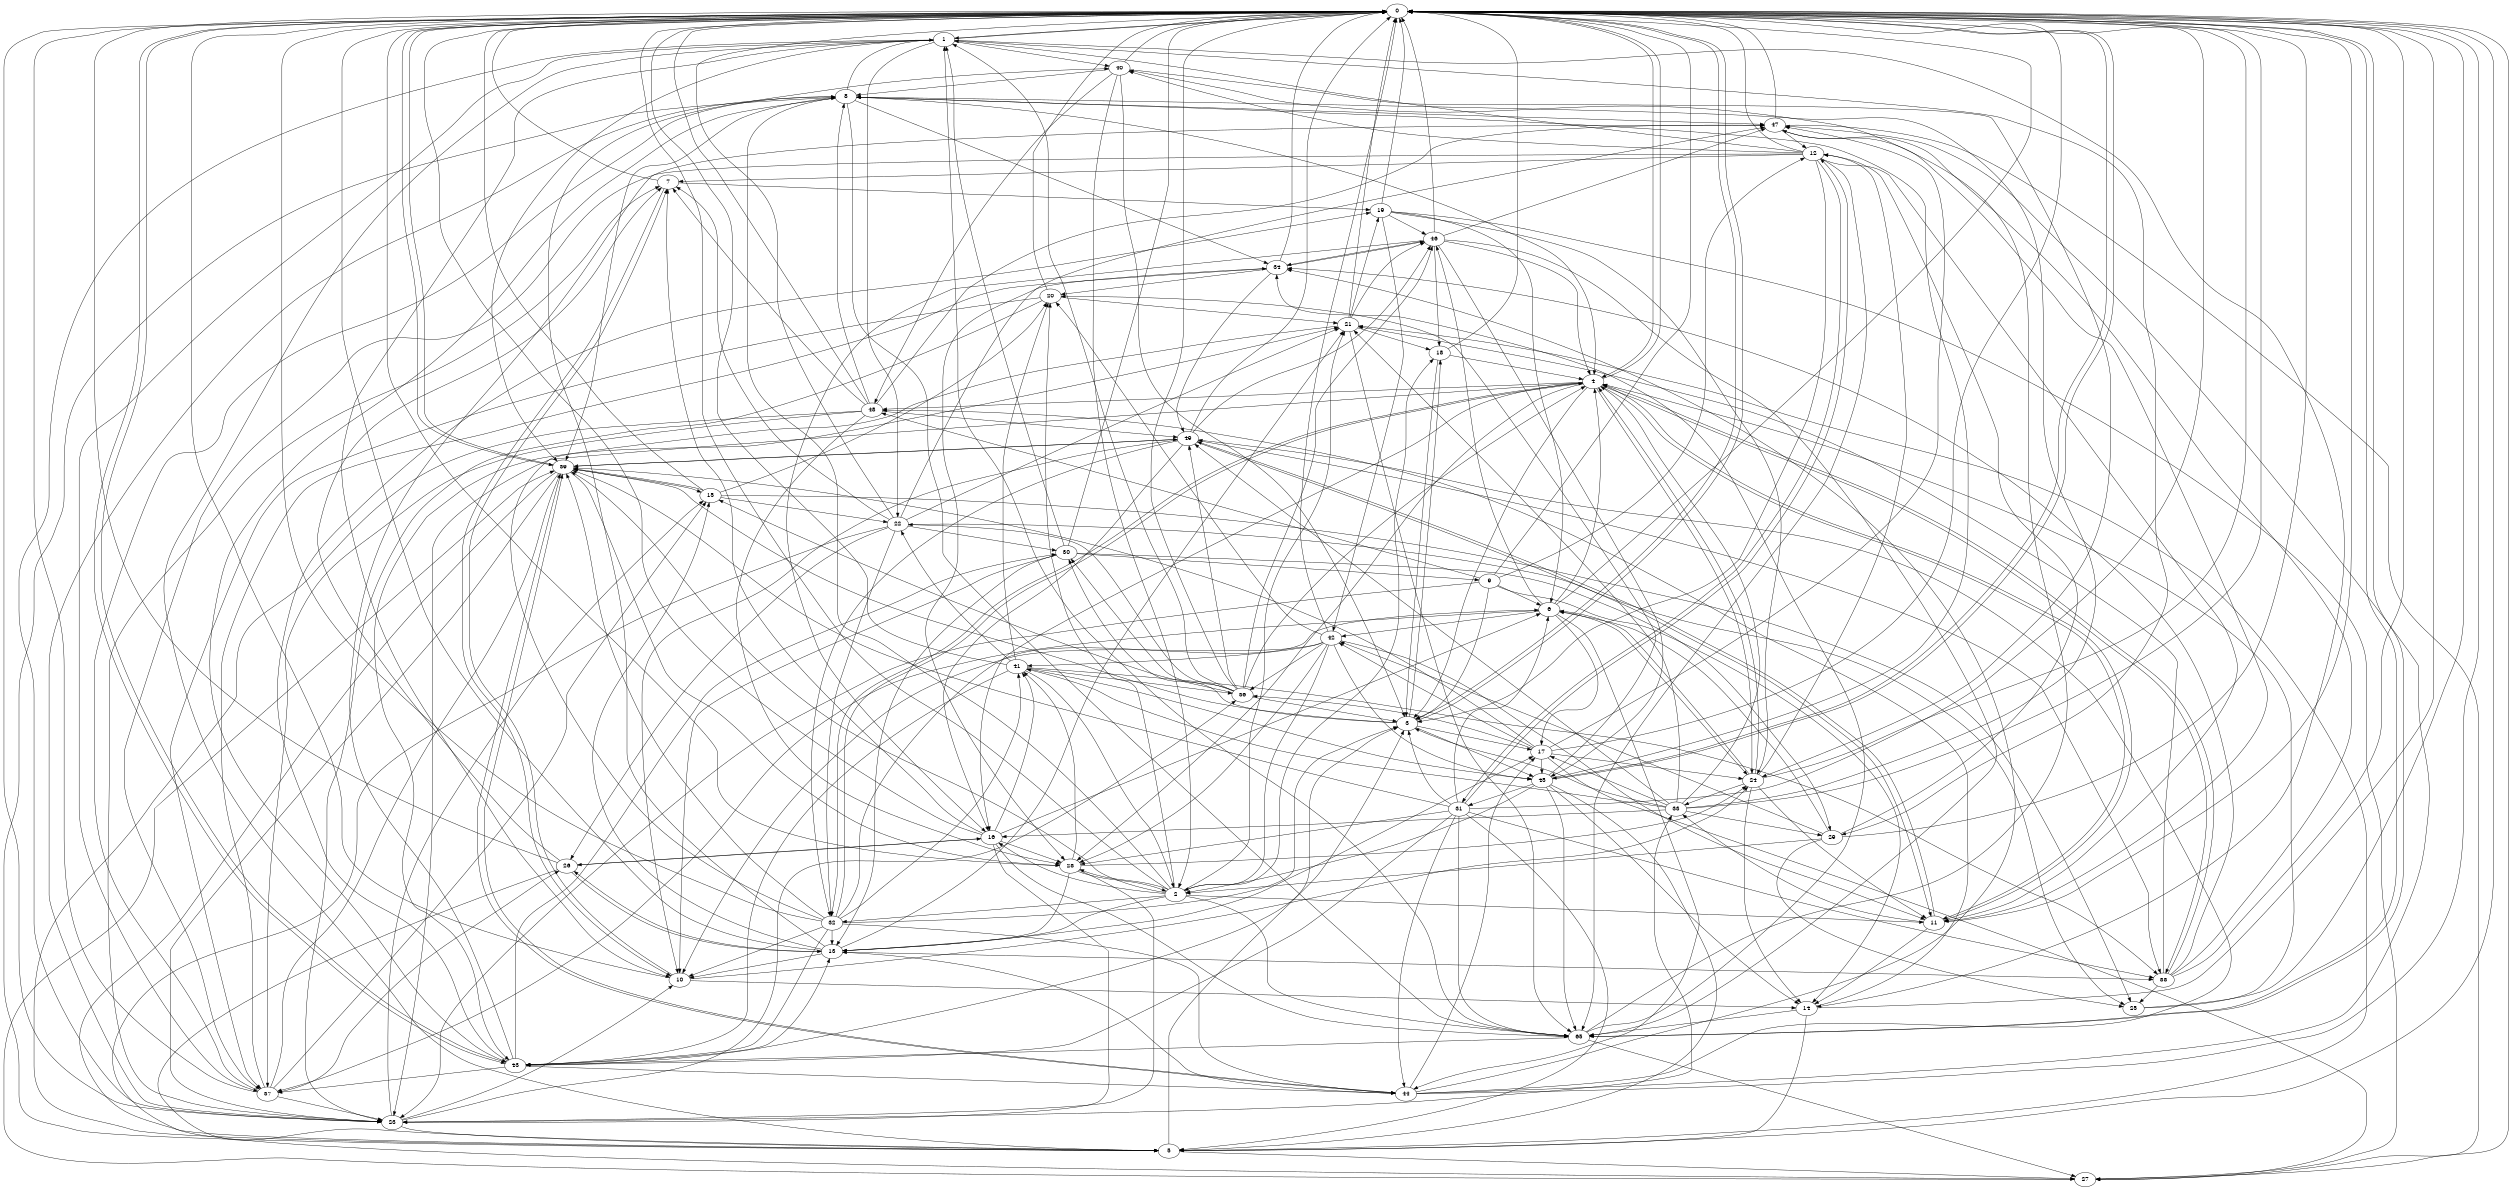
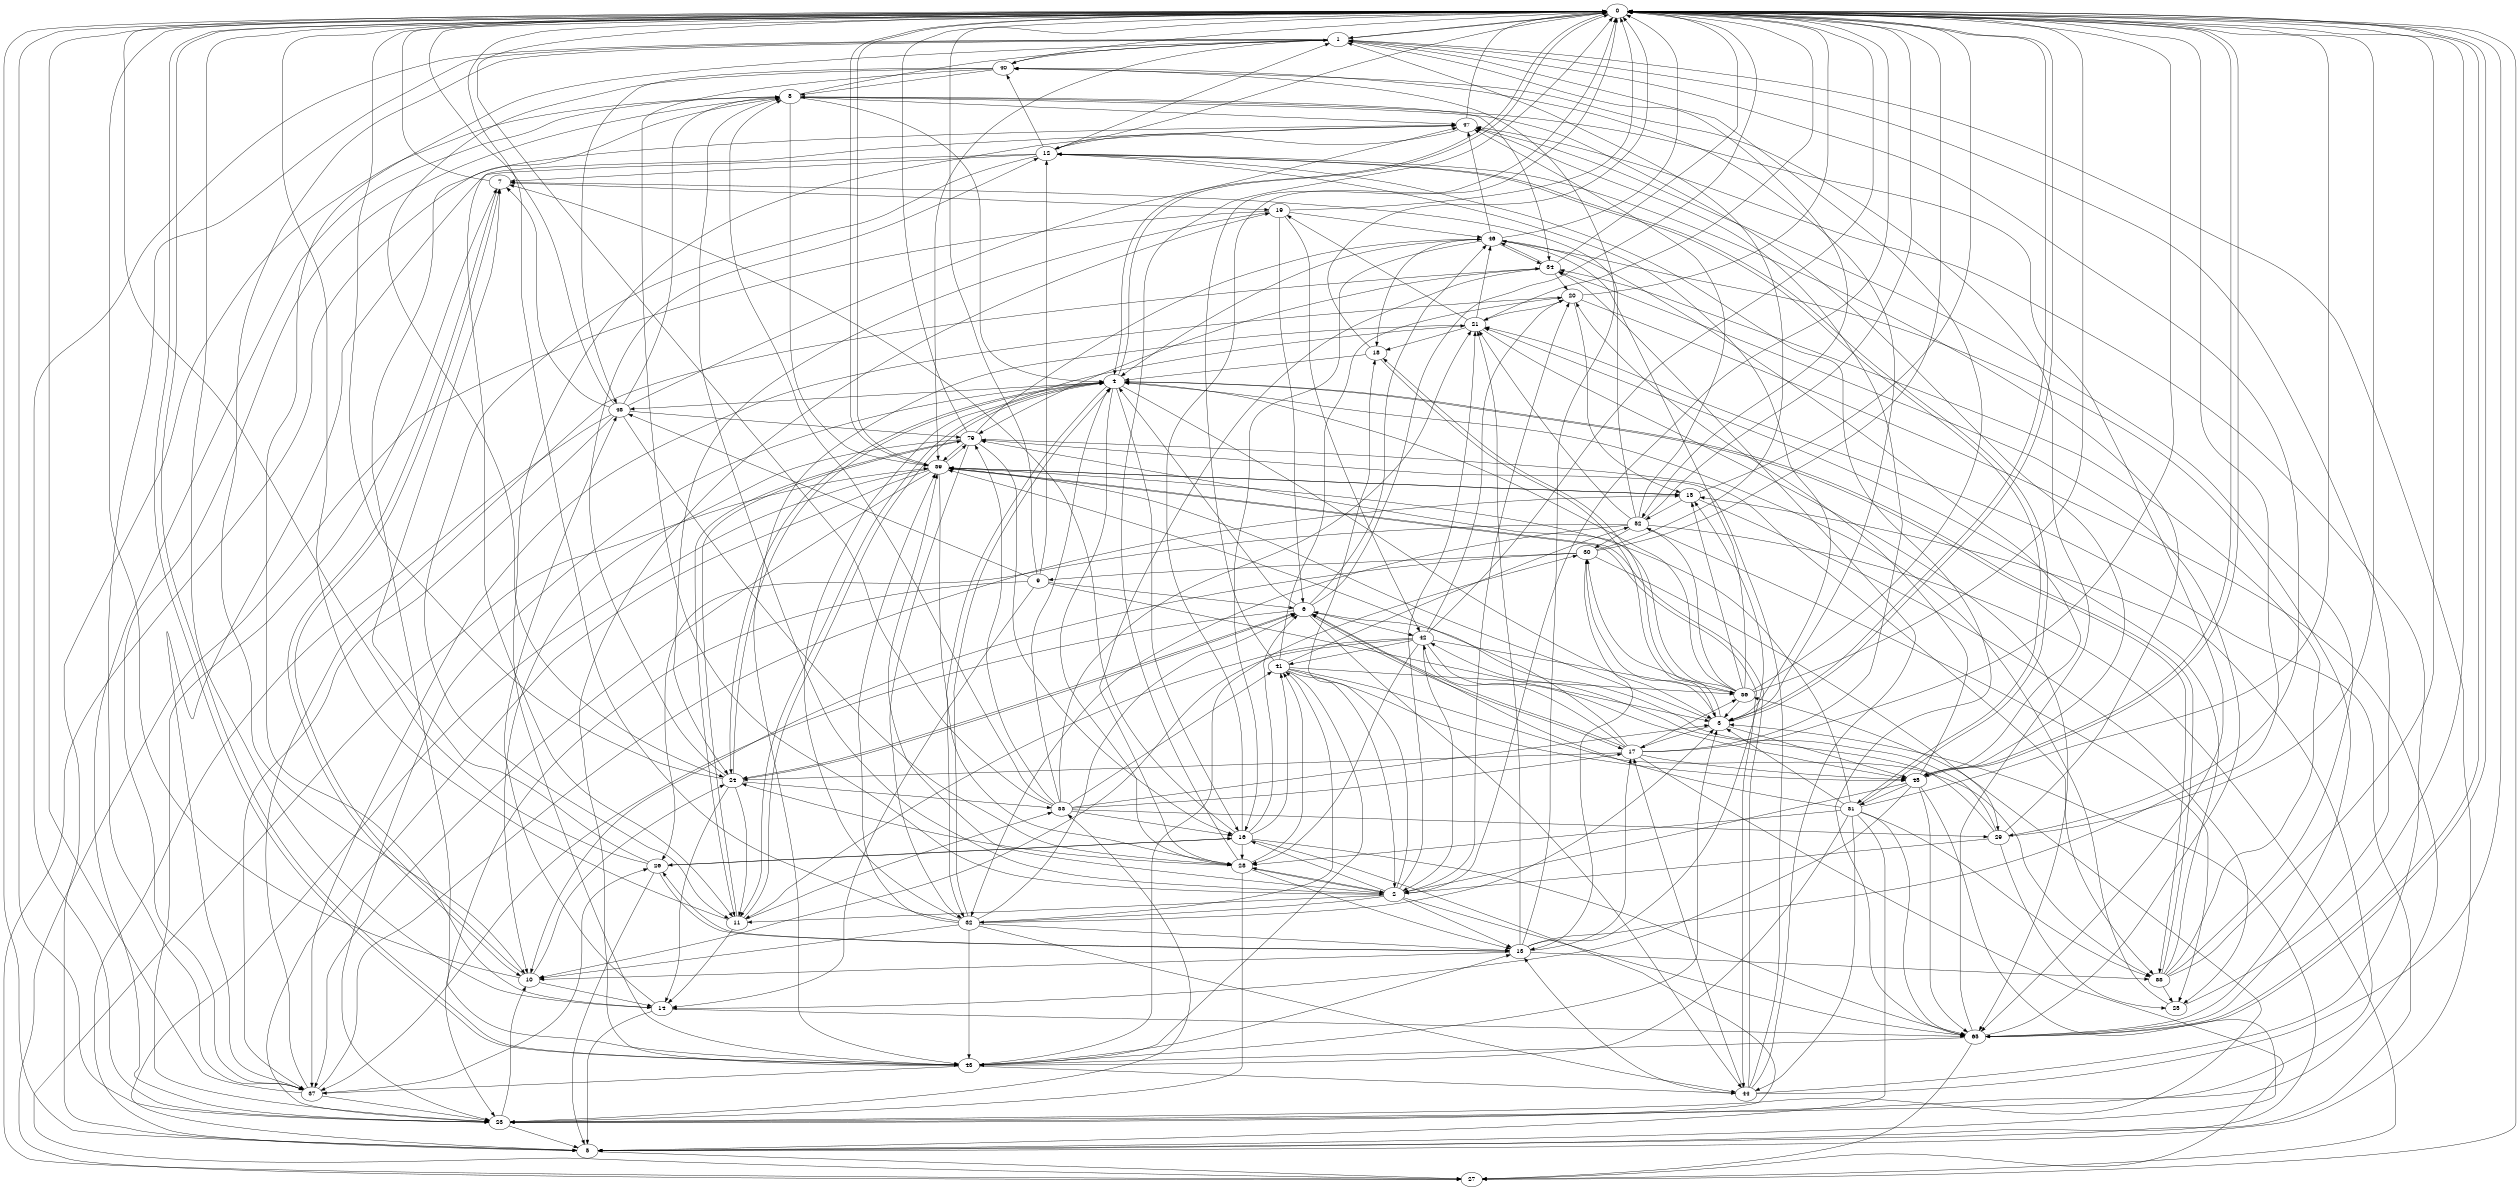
edge "15" -> "20": reversed
node "49": label "49" -> "79"
node "22": label "22" -> "52"
edge "17" -> "6": added
edge "37" -> "39": reversed
